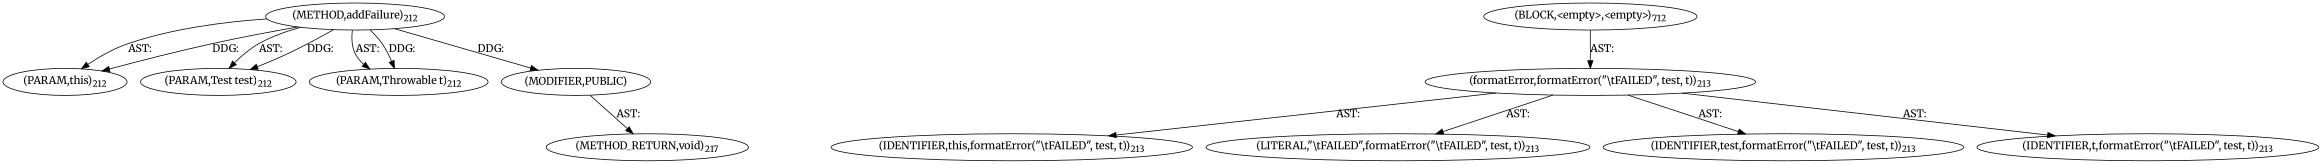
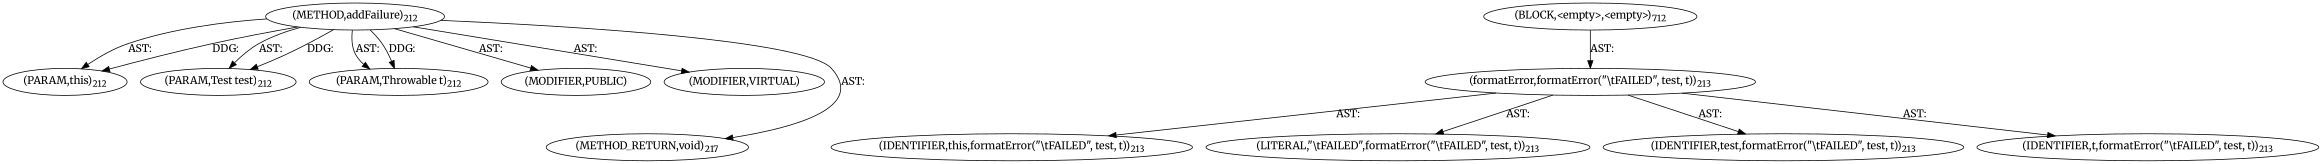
edge "(METHOD,addFailure)" -> "(MODIFIER,PUBLIC)": label "DDG: " -> "AST: "
node "(MODIFIER,VIRTUAL)": added
edge "(MODIFIER,PUBLIC)" -> "(METHOD_RETURN,void)": now "(METHOD,addFailure)" -> "(METHOD_RETURN,void)"
